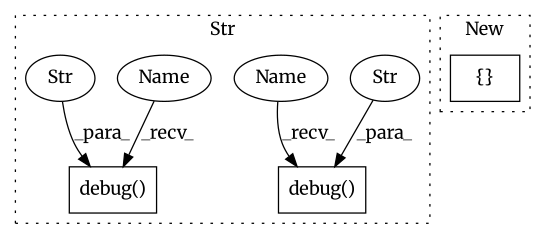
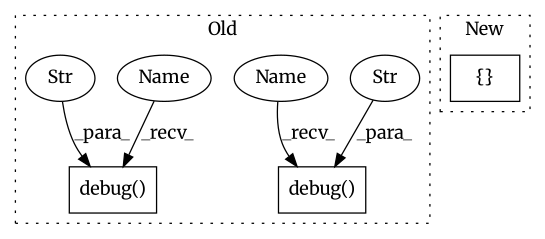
cluster "Str": label "Str" -> "Old"
